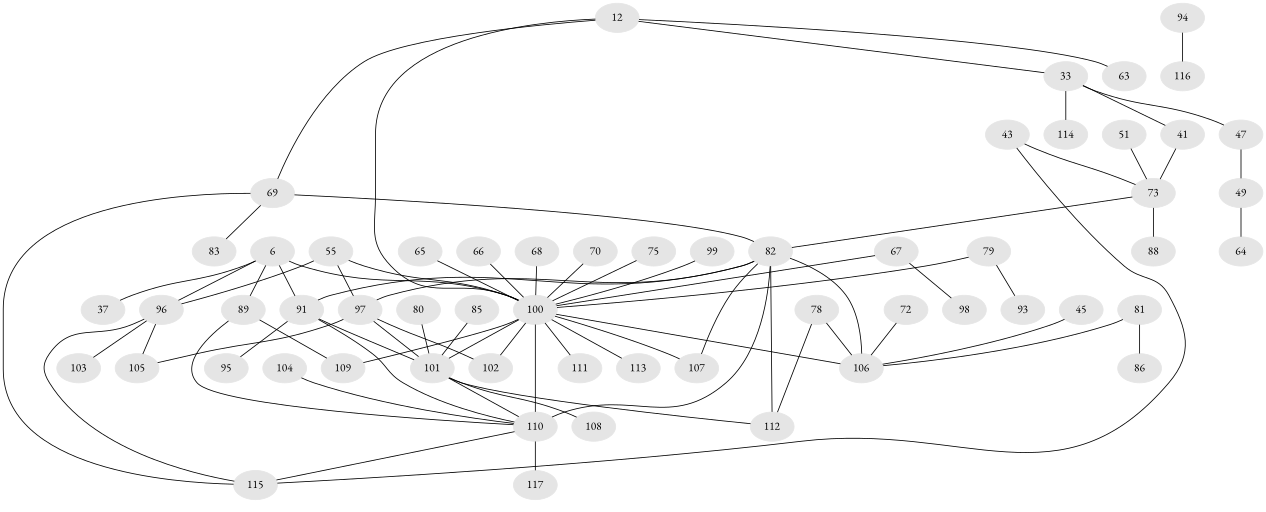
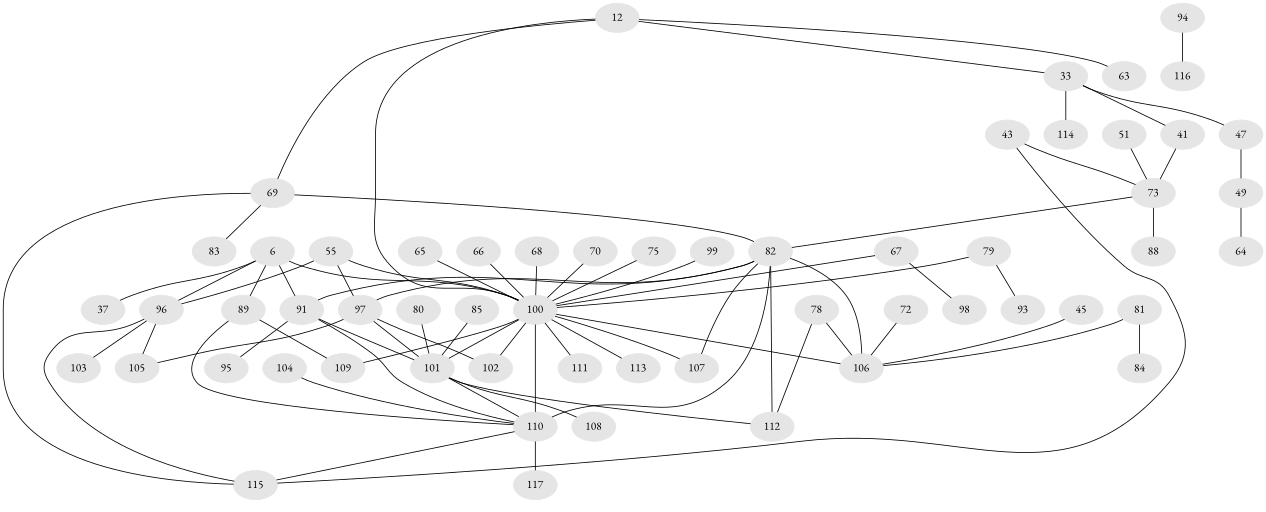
node "86": label "86" -> "84"
